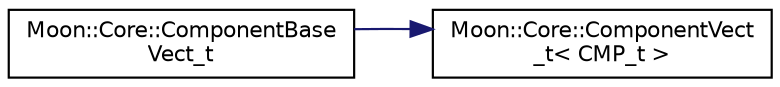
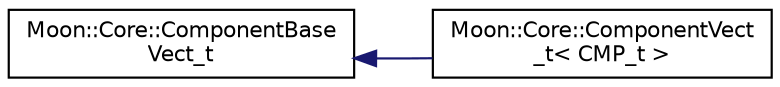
edge "Moon::Core::ComponentBase Vect_t" -> "Moon::Core::ComponentVect _t< CMP_t >": reversed
